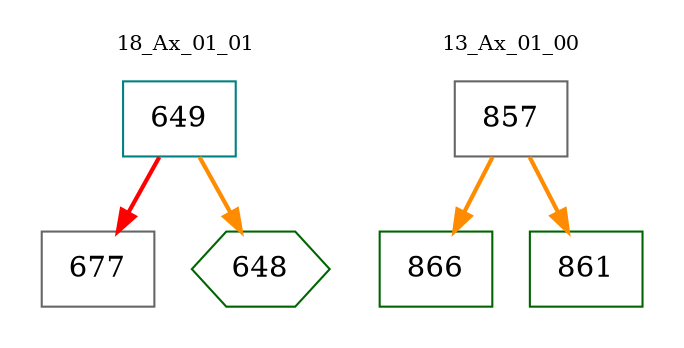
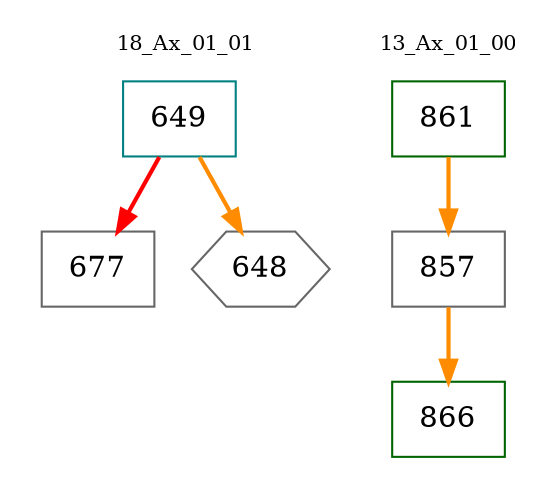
edge "857" -> "861": reversed
node "648": color darkgreen -> gray40
